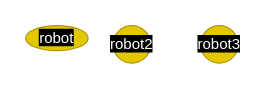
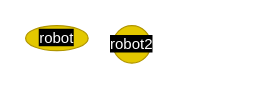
node "robot3": removed
